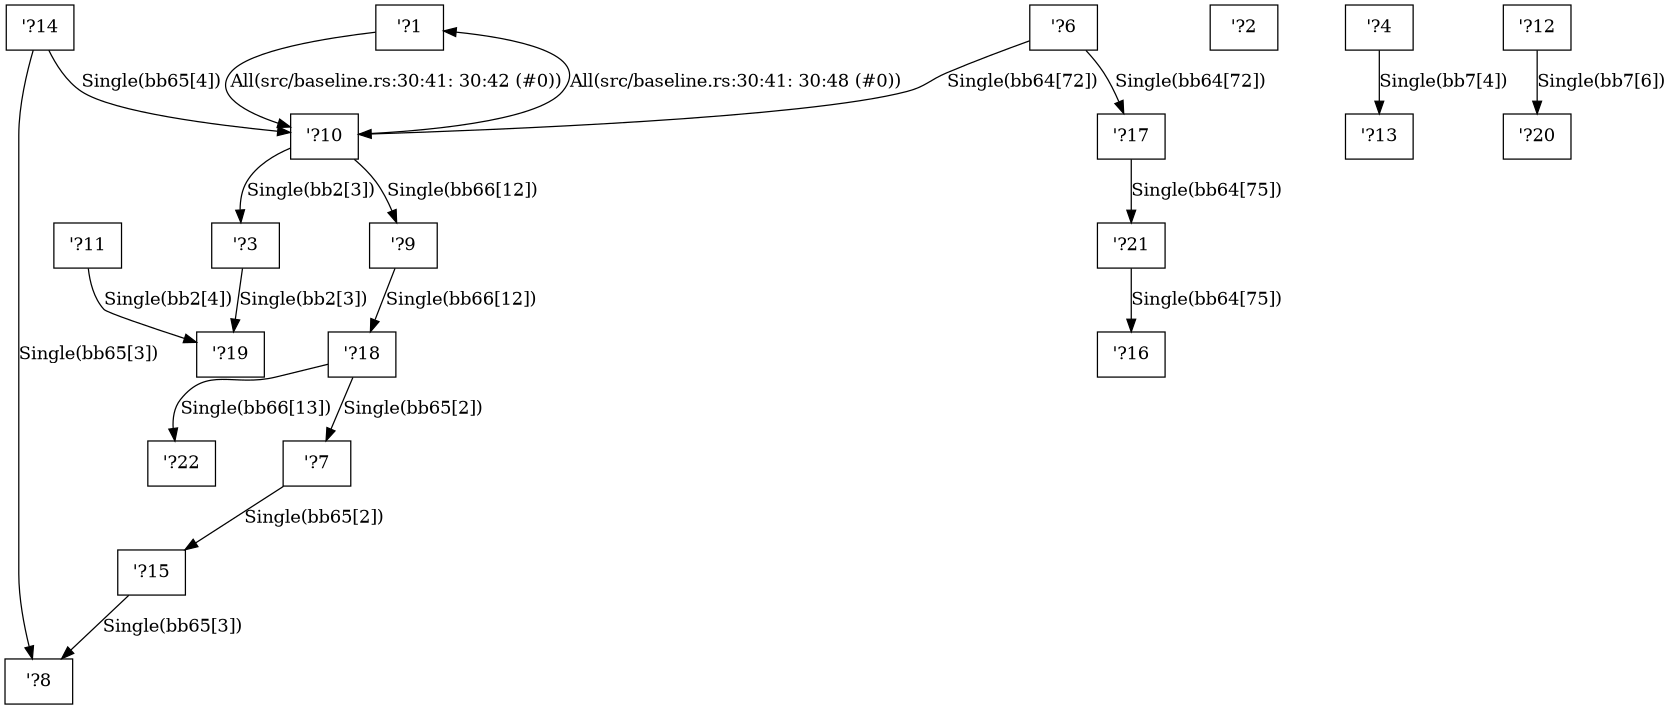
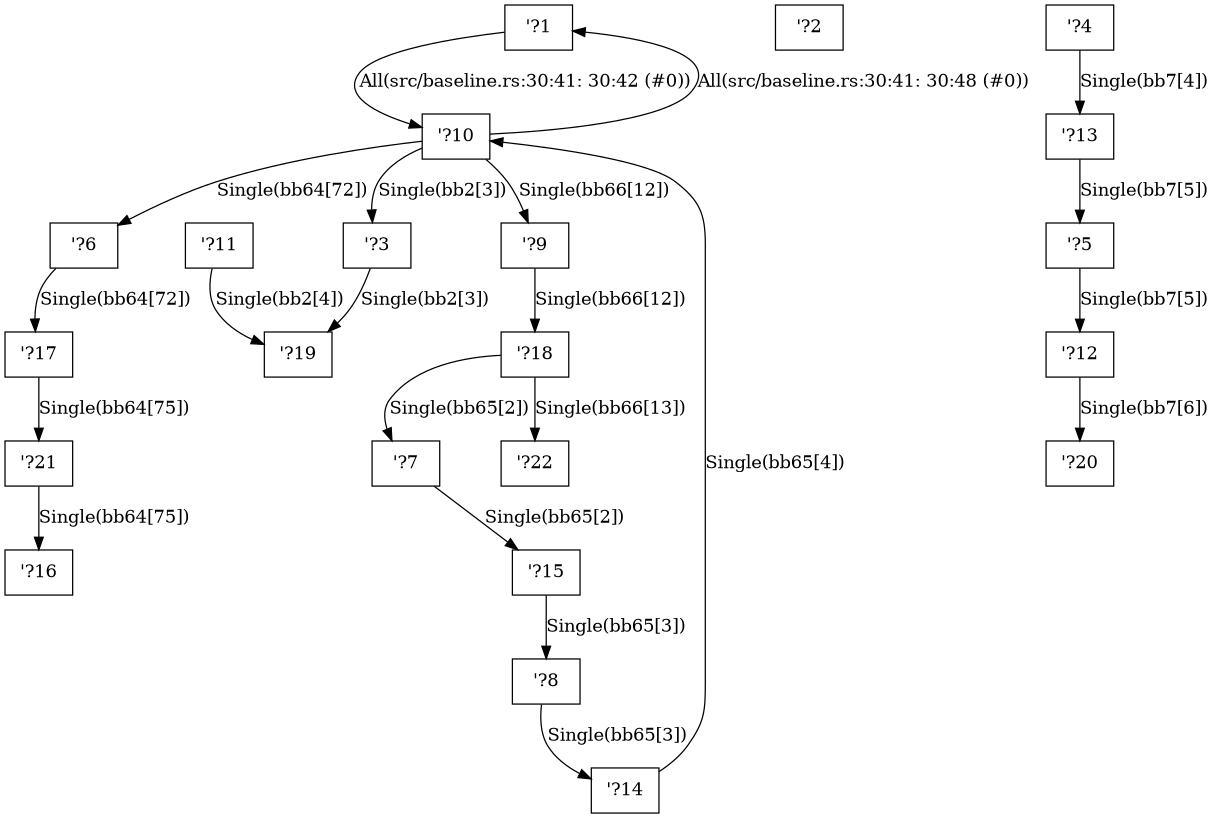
edge "'?6" -> "'?10": reversed
node "'?5": added
edge "'?14" -> "'?8": reversed
